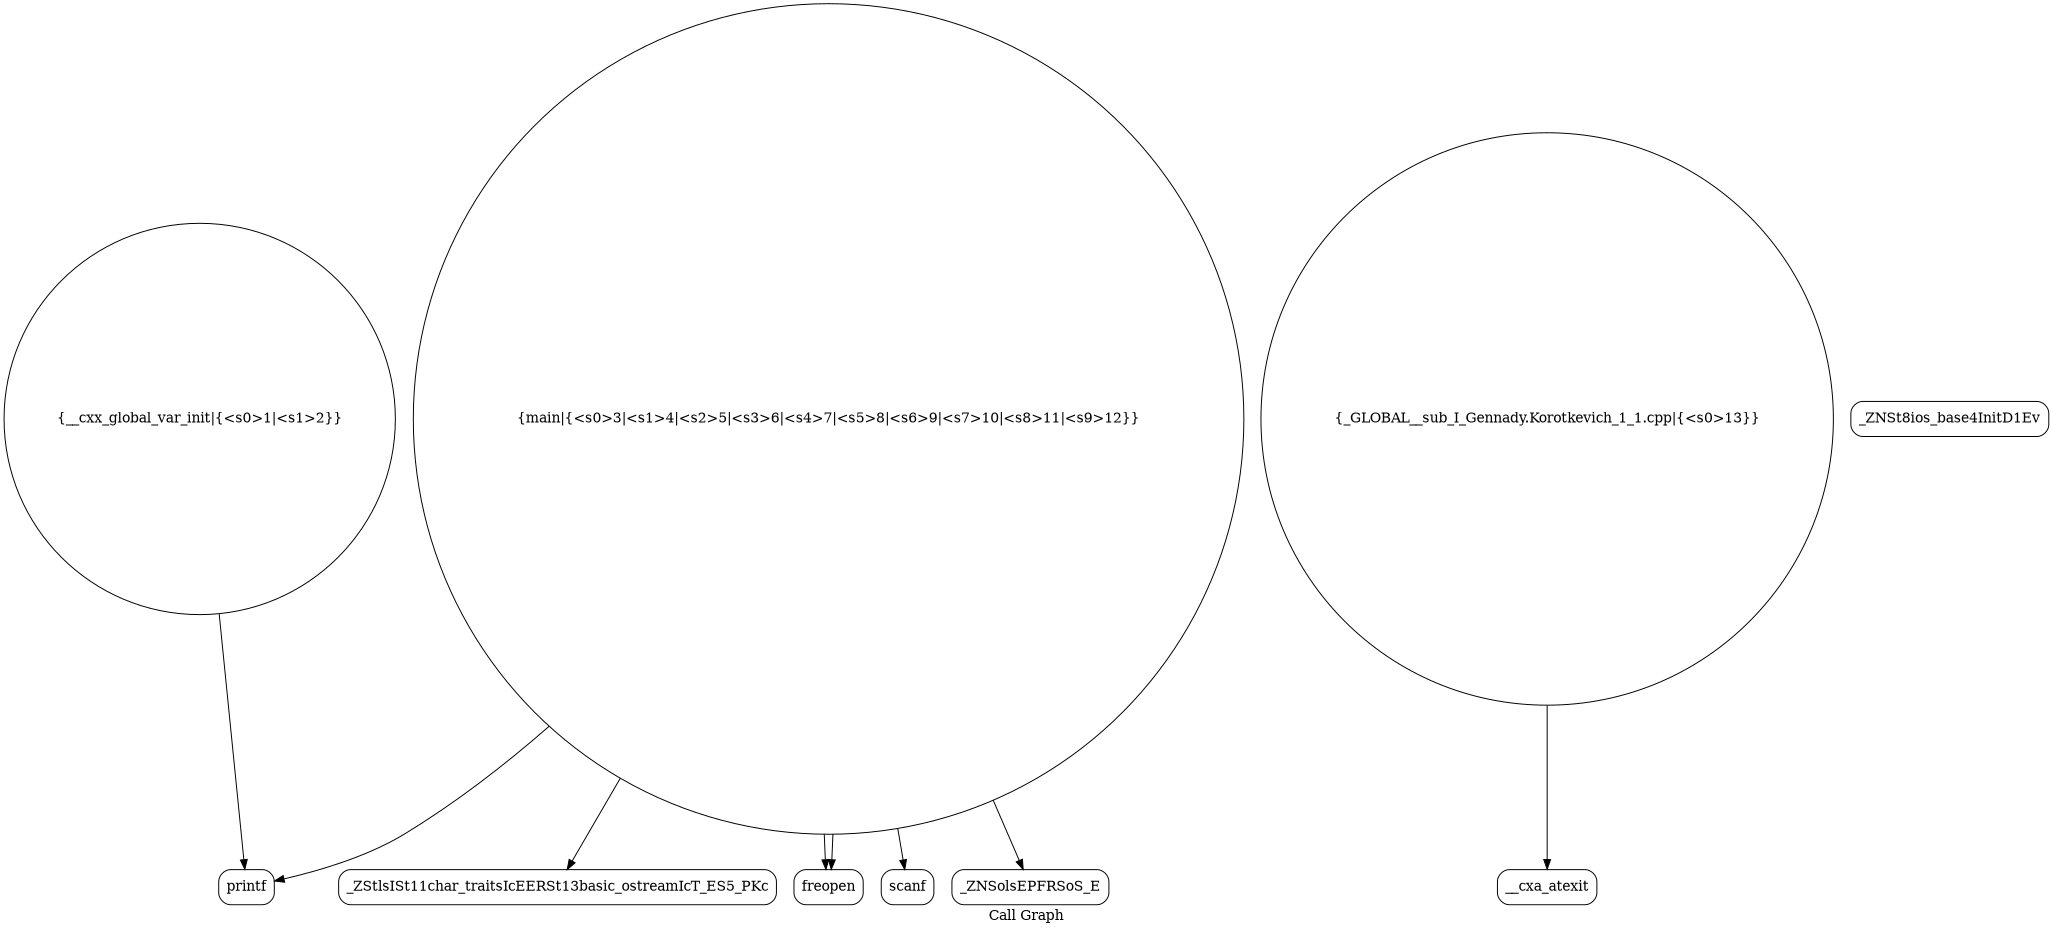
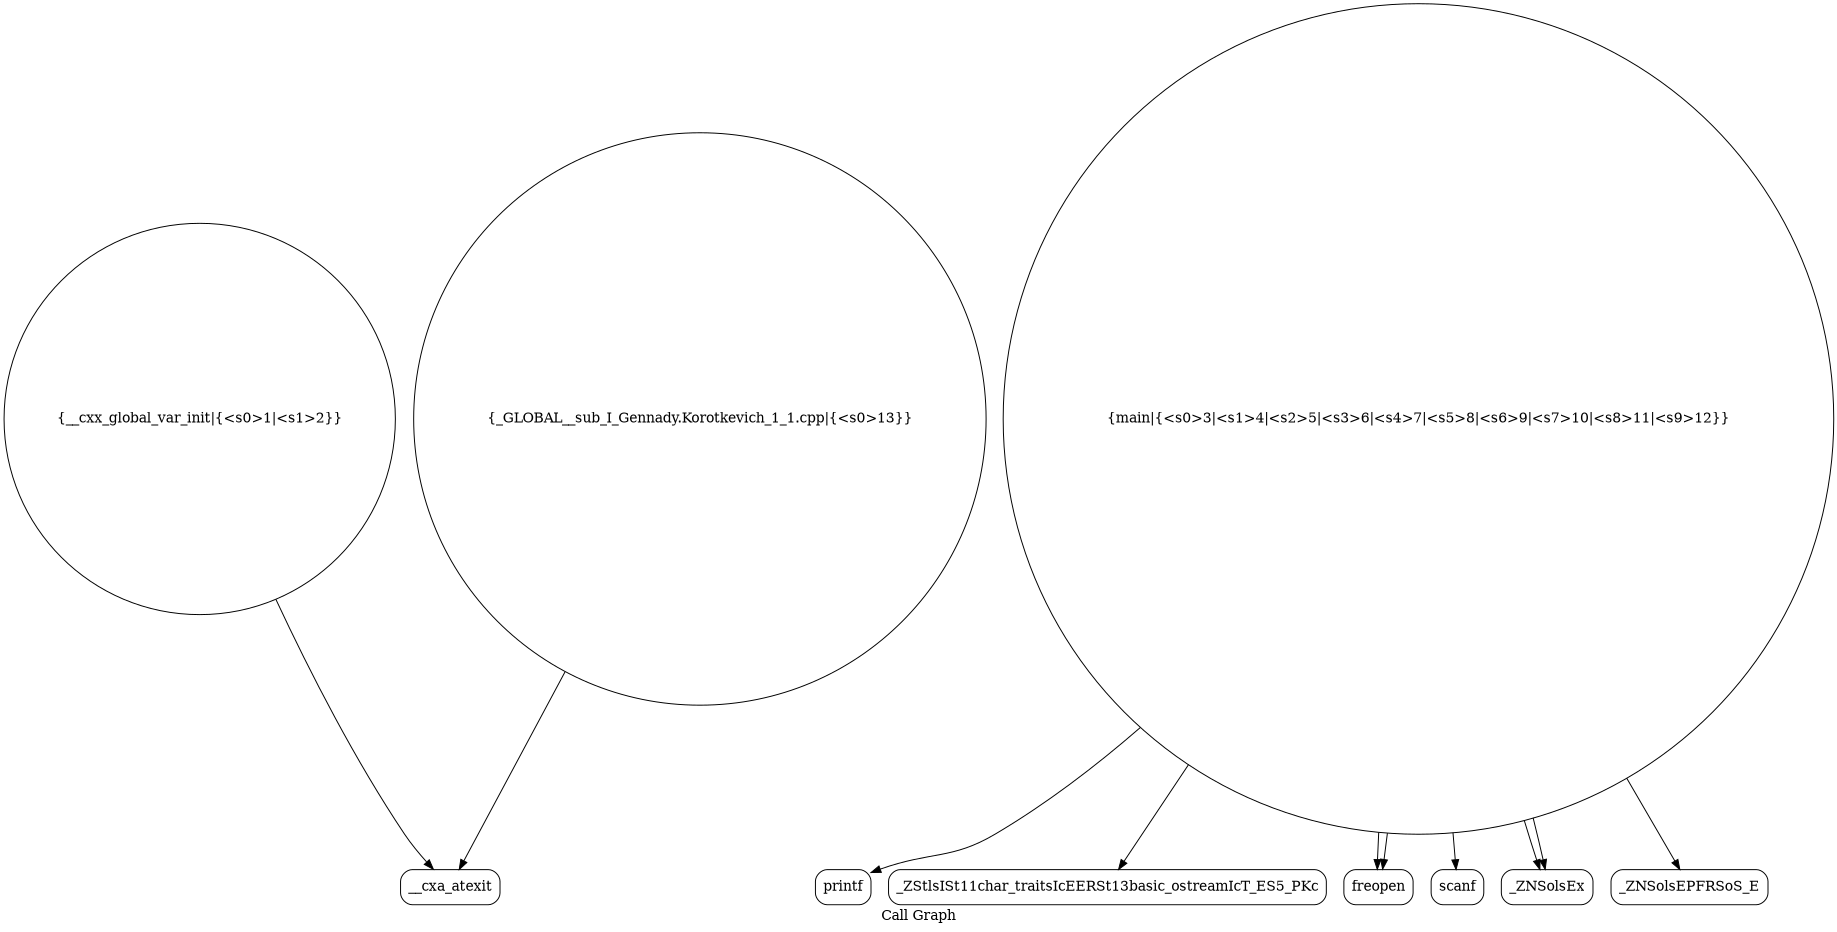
node "_ZNSt8ios_base4InitD1Ev": removed
edge "{__cxx_global_var_init|{<s0>1|<s1>2}}" -> "printf": now "{__cxx_global_var_init|{<s0>1|<s1>2}}" -> "__cxa_atexit"
node "_ZNSolsEx": added
